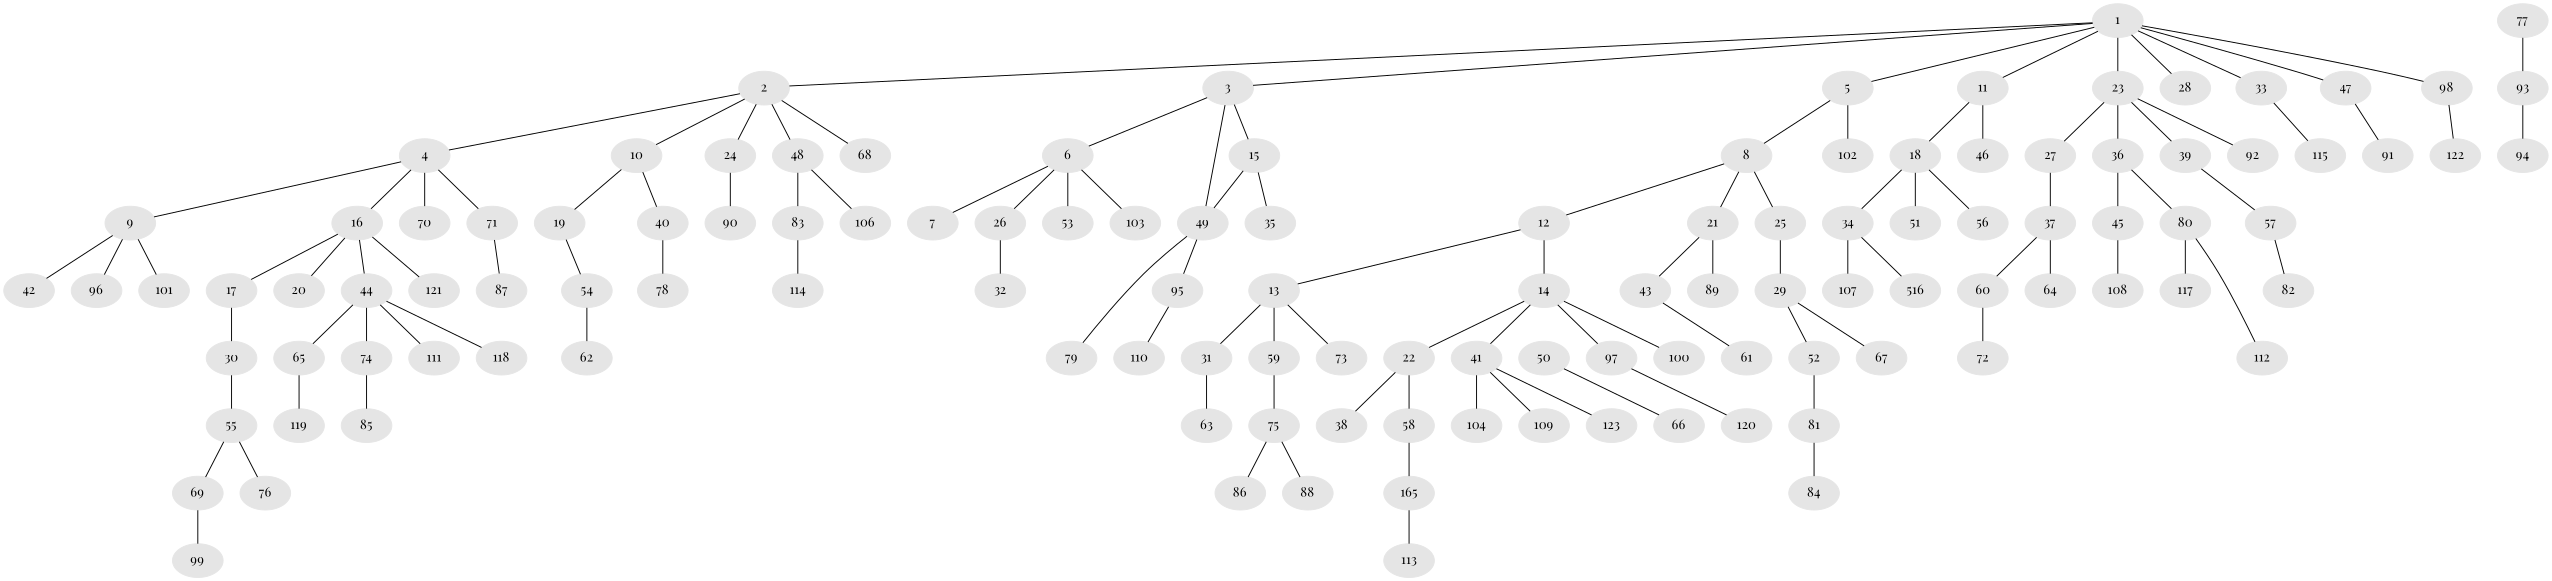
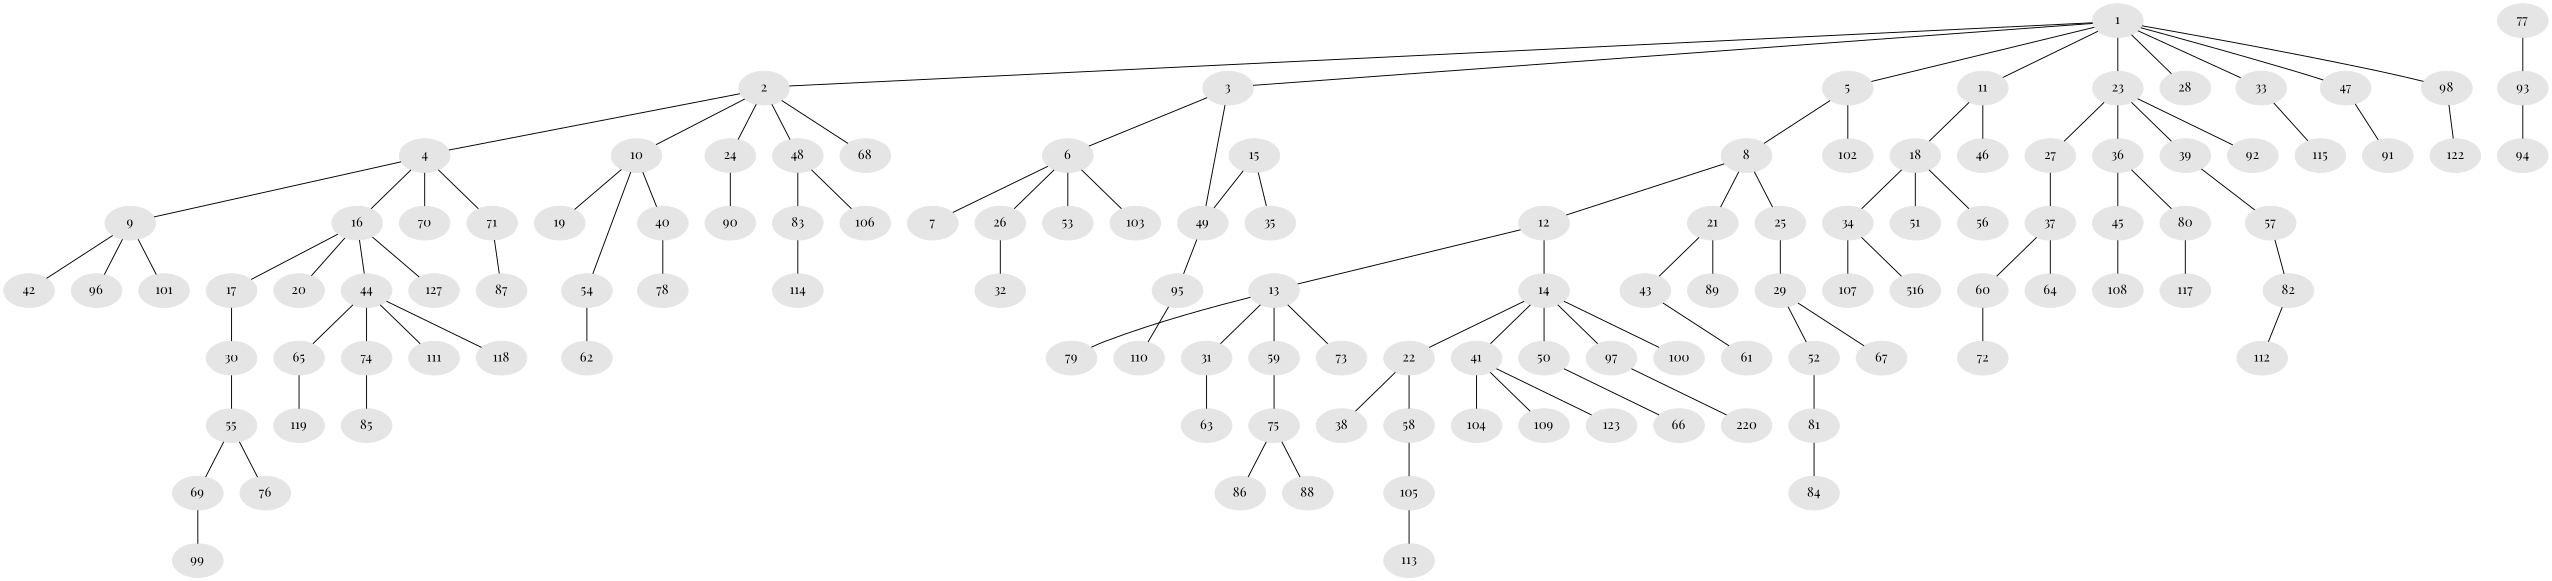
edge "3" -- "15": removed
edge "19" -- "54": now "10" -- "54"
edge "49" -- "79": now "13" -- "79"
edge "80" -- "112": now "82" -- "112"
node "121": label "121" -> "127"
edge "14" -- "50": added
node "120": label "120" -> "220"
node "165": label "165" -> "105"
